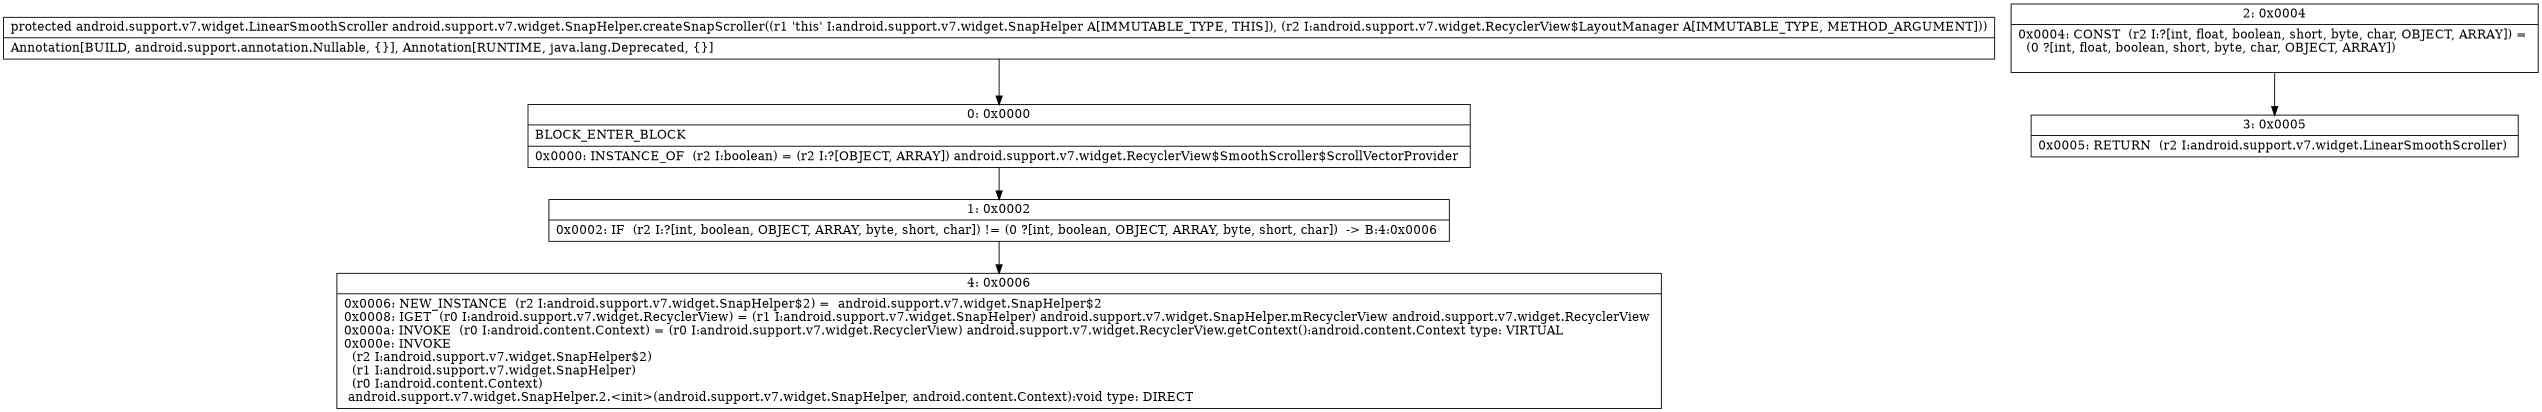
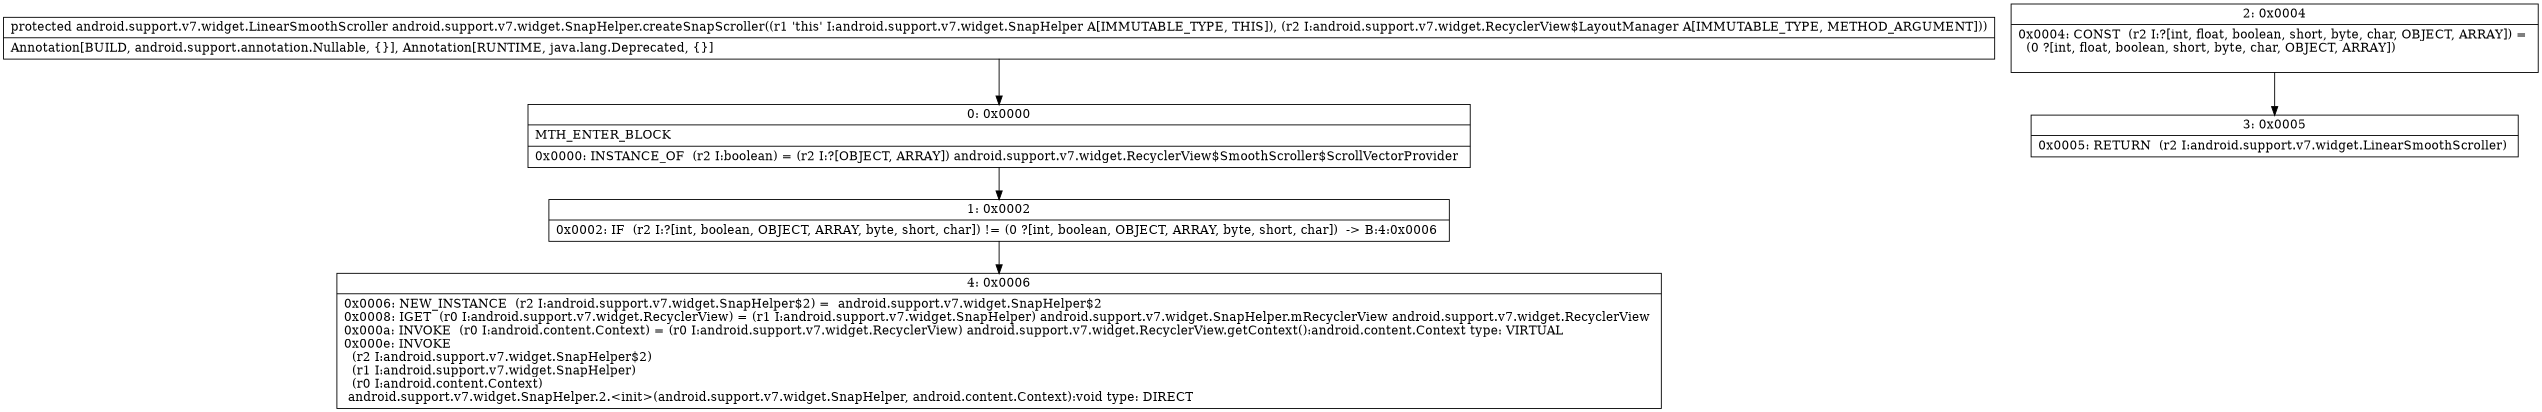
node "0: 0x0000": text "BLOCK_ENTER_BLOCK" -> "MTH_ENTER_BLOCK"
